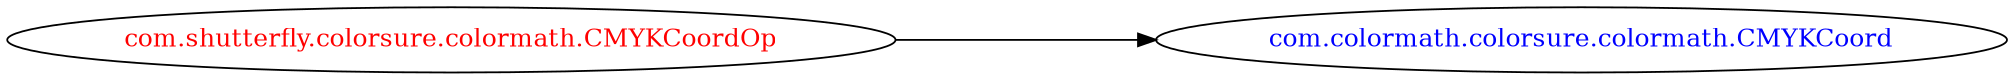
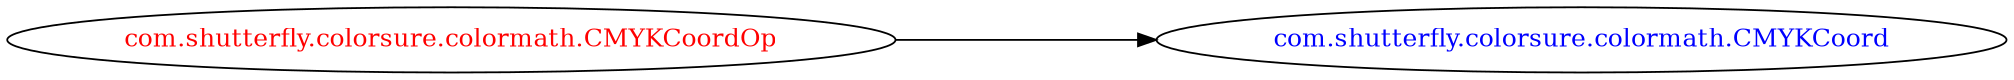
node "com.colormath.colorsure.colormath.CMYKCoord": label "com.colormath.colorsure.colormath.CMYKCoord" -> "com.shutterfly.colorsure.colormath.CMYKCoord"
